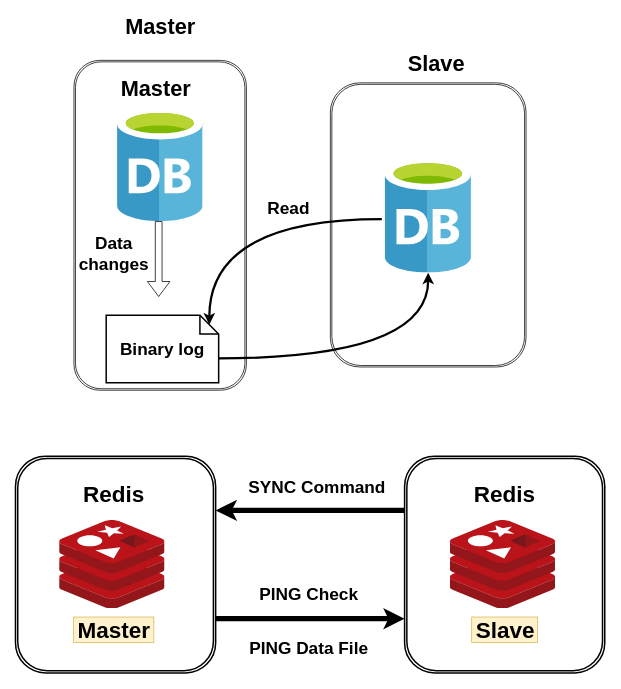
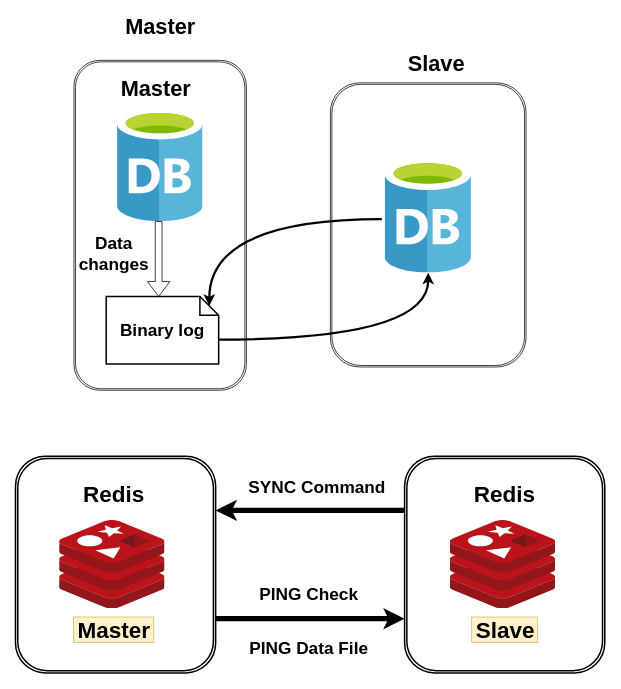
node "Read": removed
node "Binary log": moved (162, 349) -> (162, 330)
